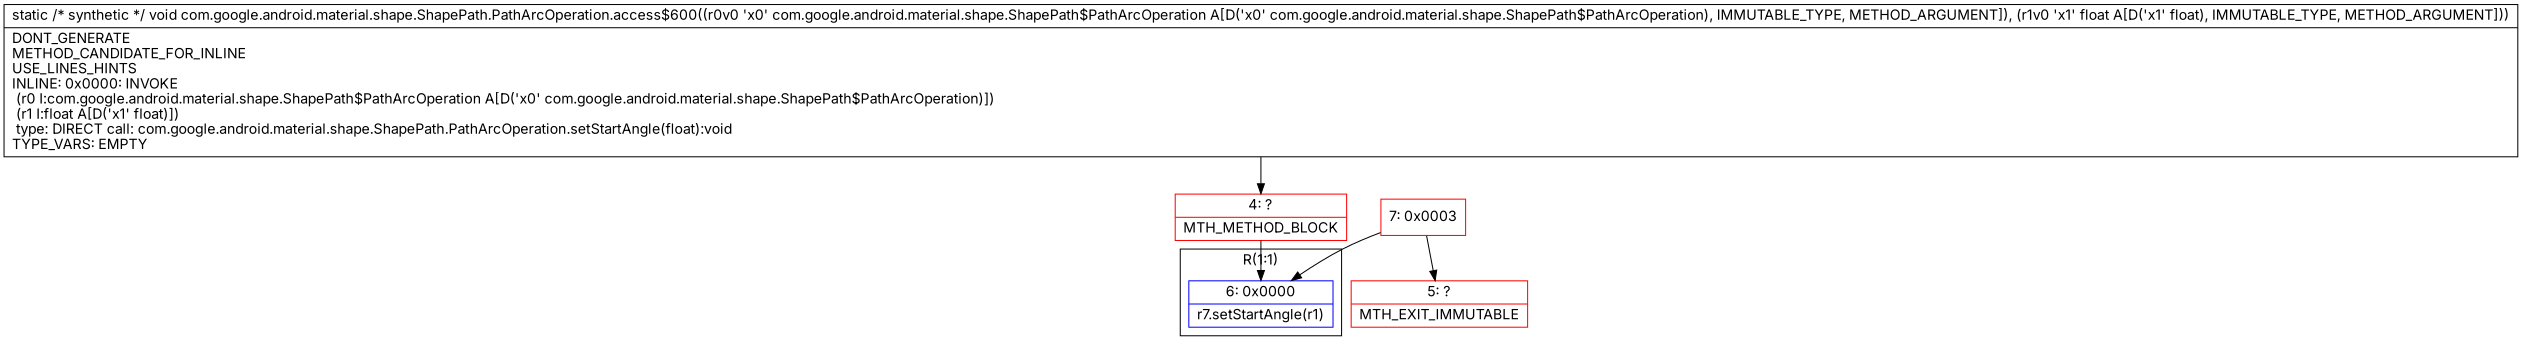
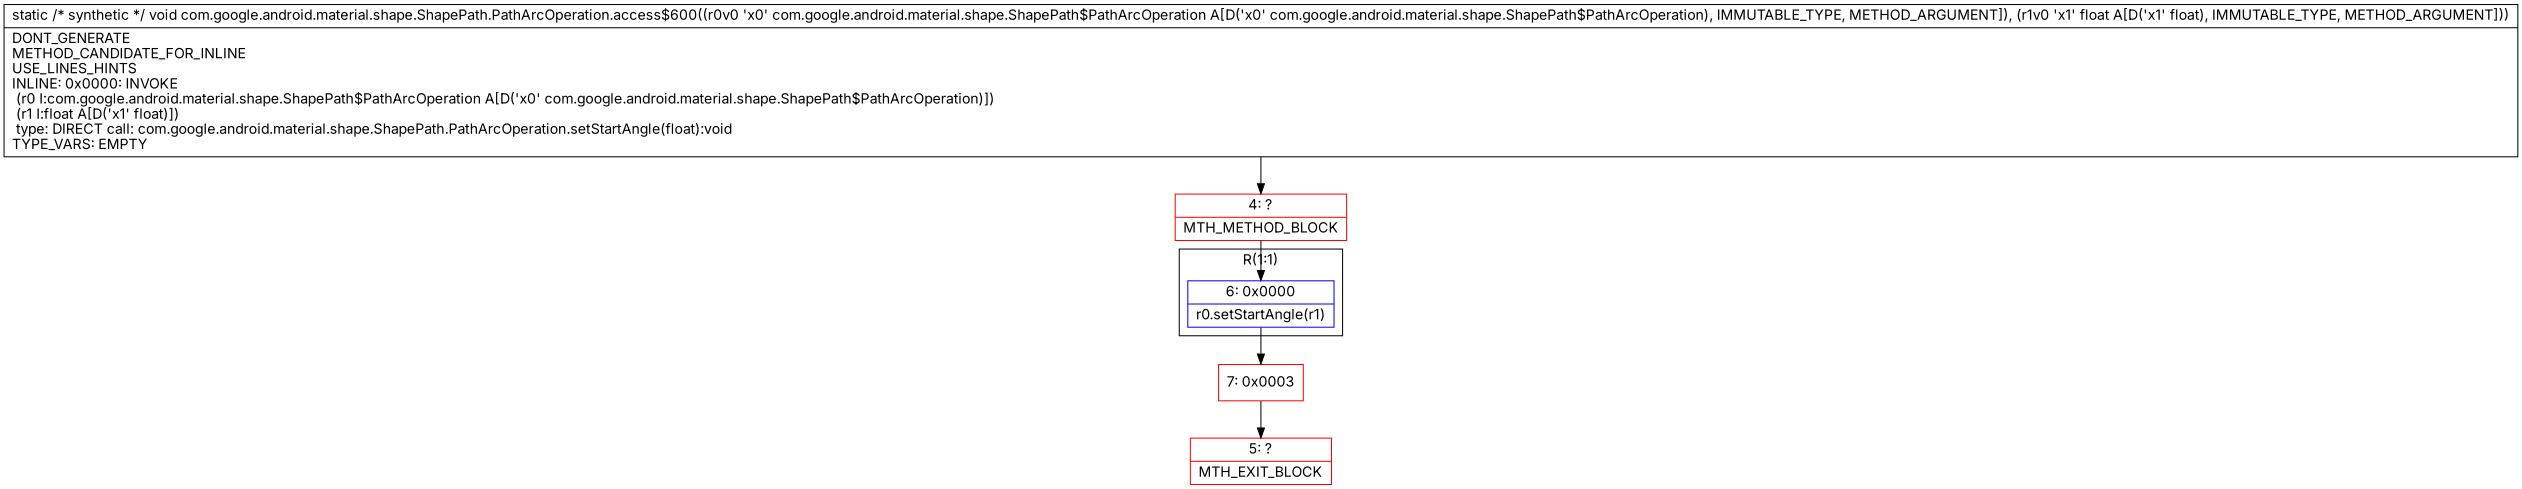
edge "7: 0x0003" -> "6: 0x0000": reversed
node "6: 0x0000": text "r7.setStartAngle(r1)" -> "r0.setStartAngle(r1)"
node "5: ?": text "MTH_EXIT_IMMUTABLE" -> "MTH_EXIT_BLOCK"
